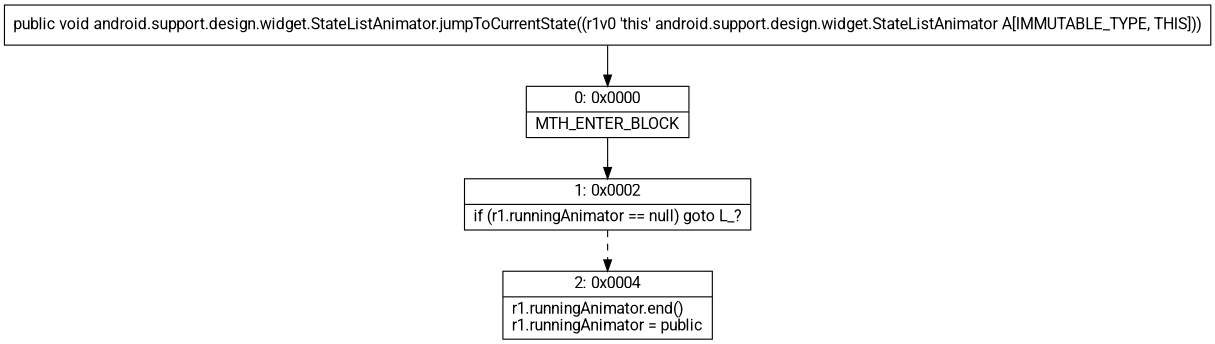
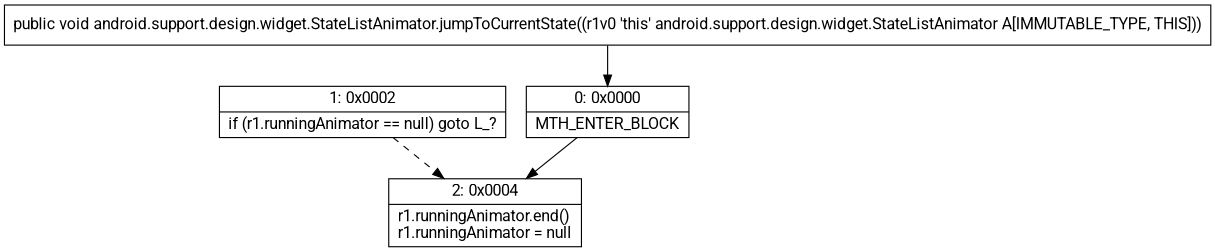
edge "0: 0x0000" -> "1: 0x0002": now "0: 0x0000" -> "2: 0x0004"
node "2: 0x0004": text "r1.runningAnimator = public" -> "r1.runningAnimator = null"
